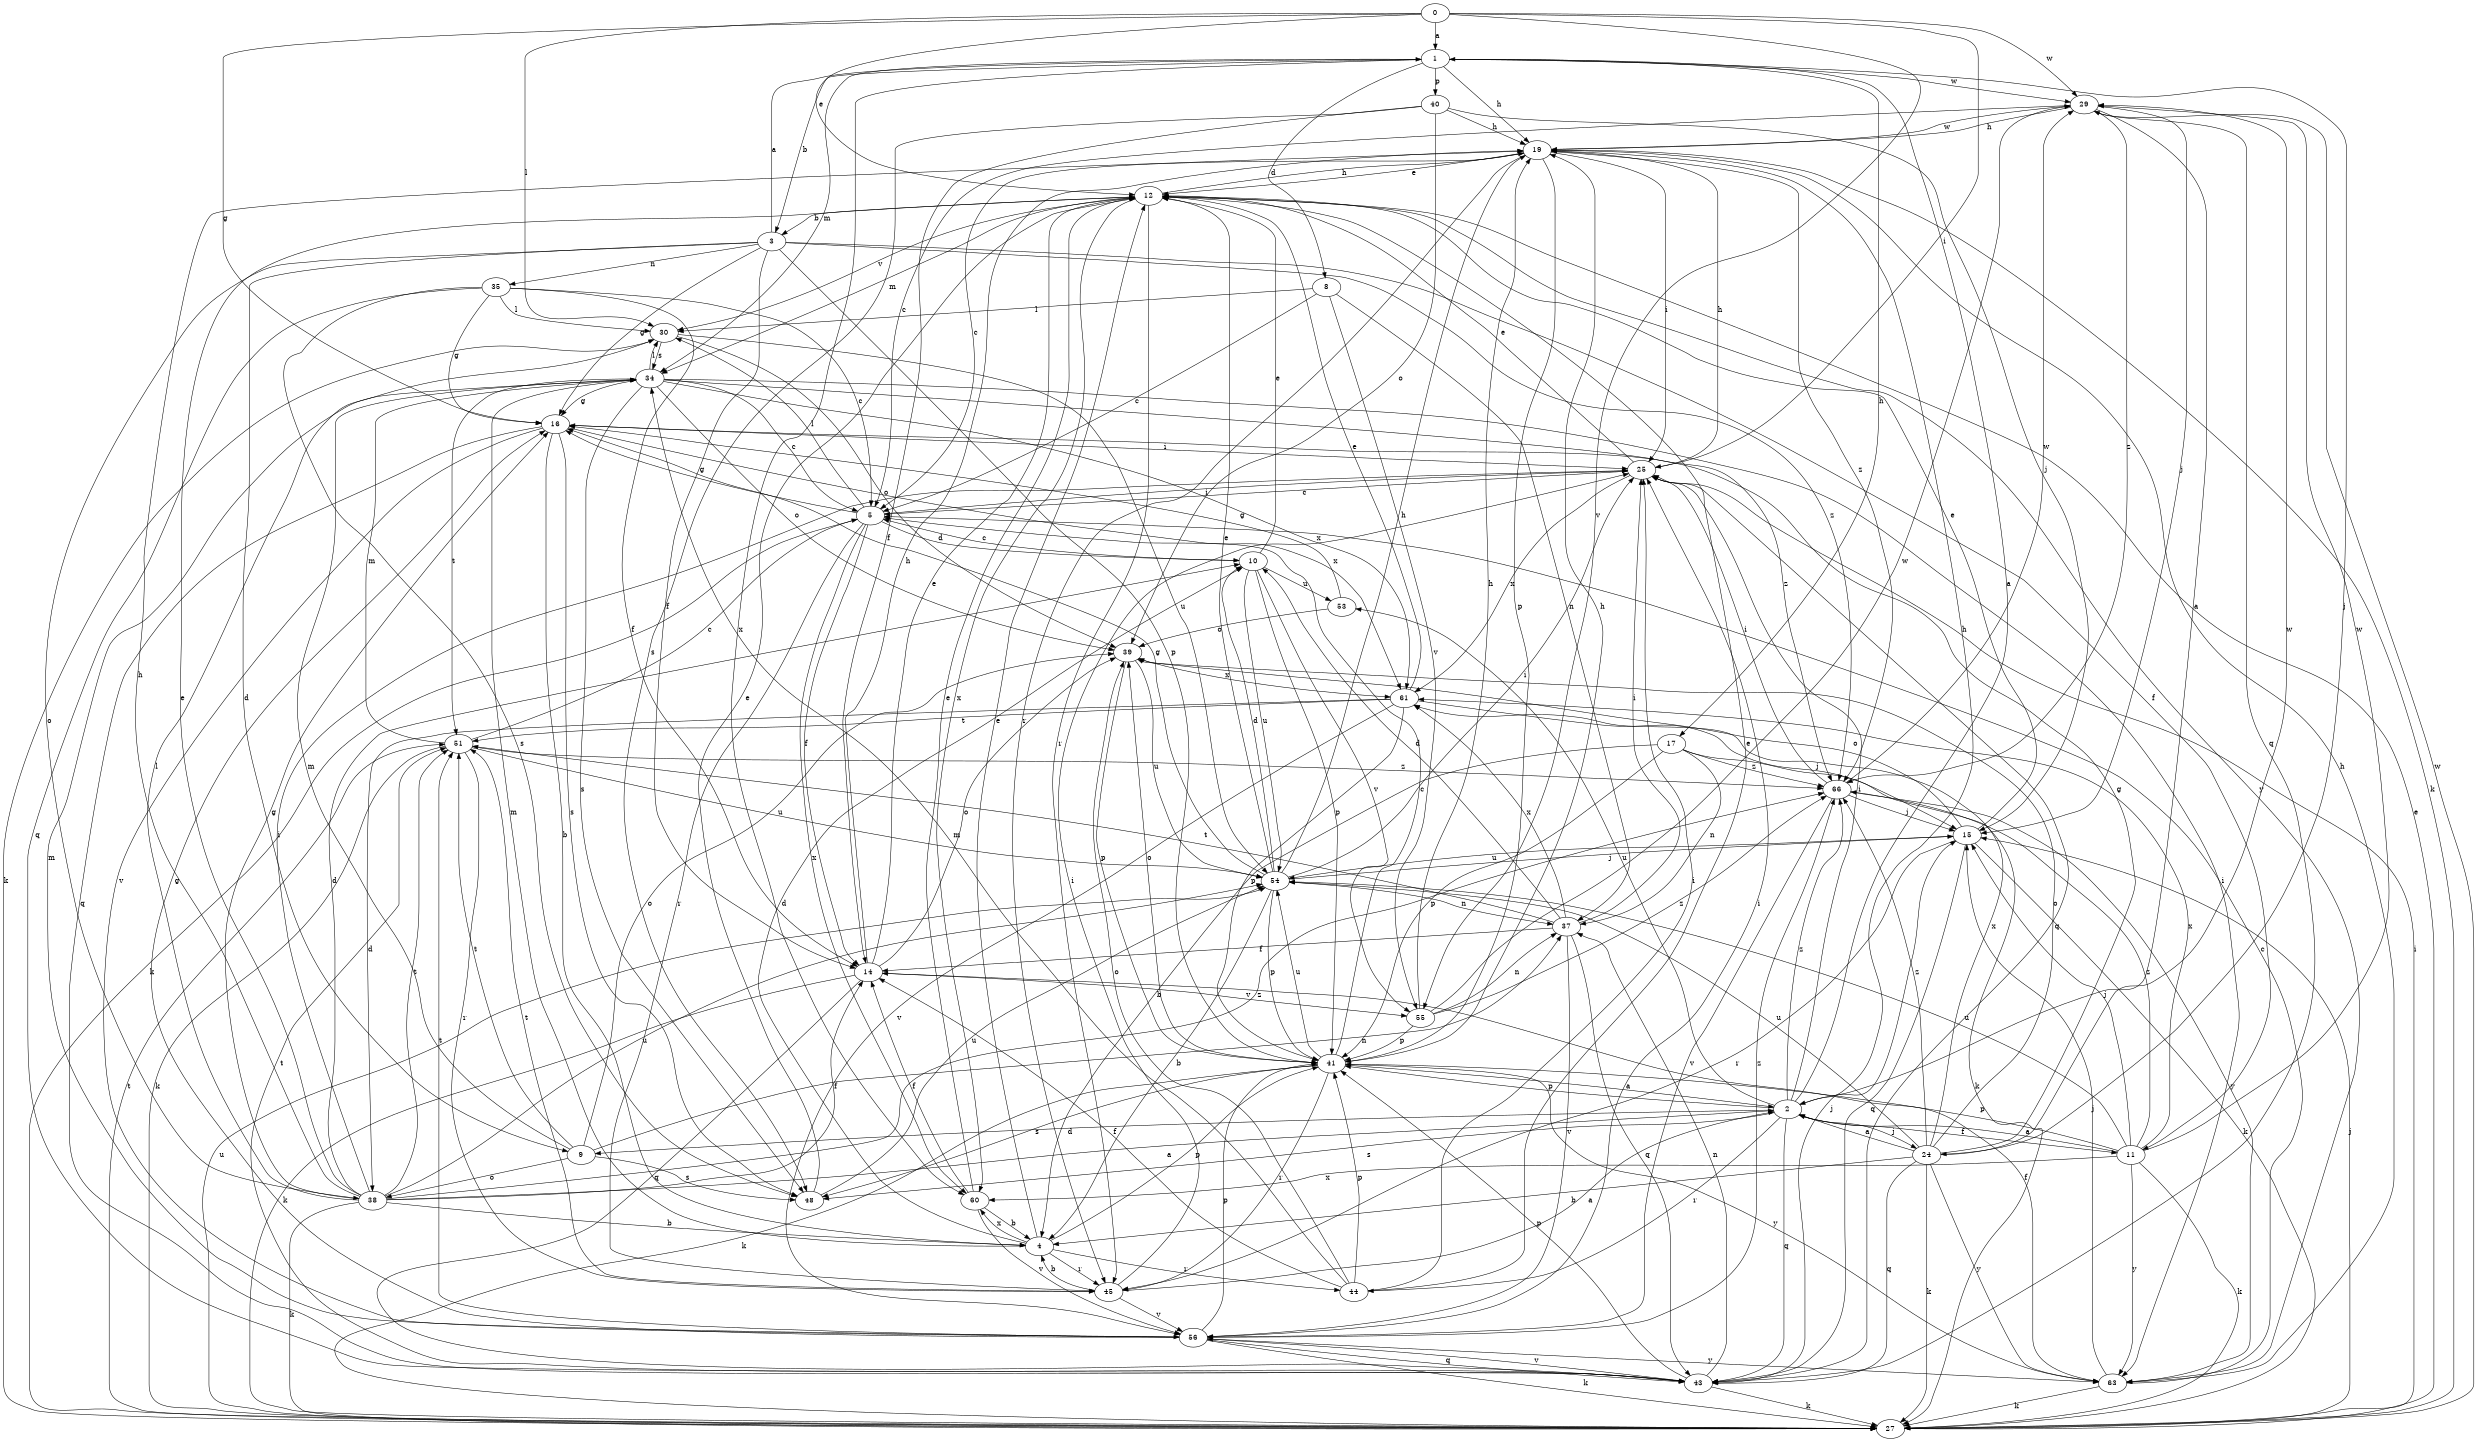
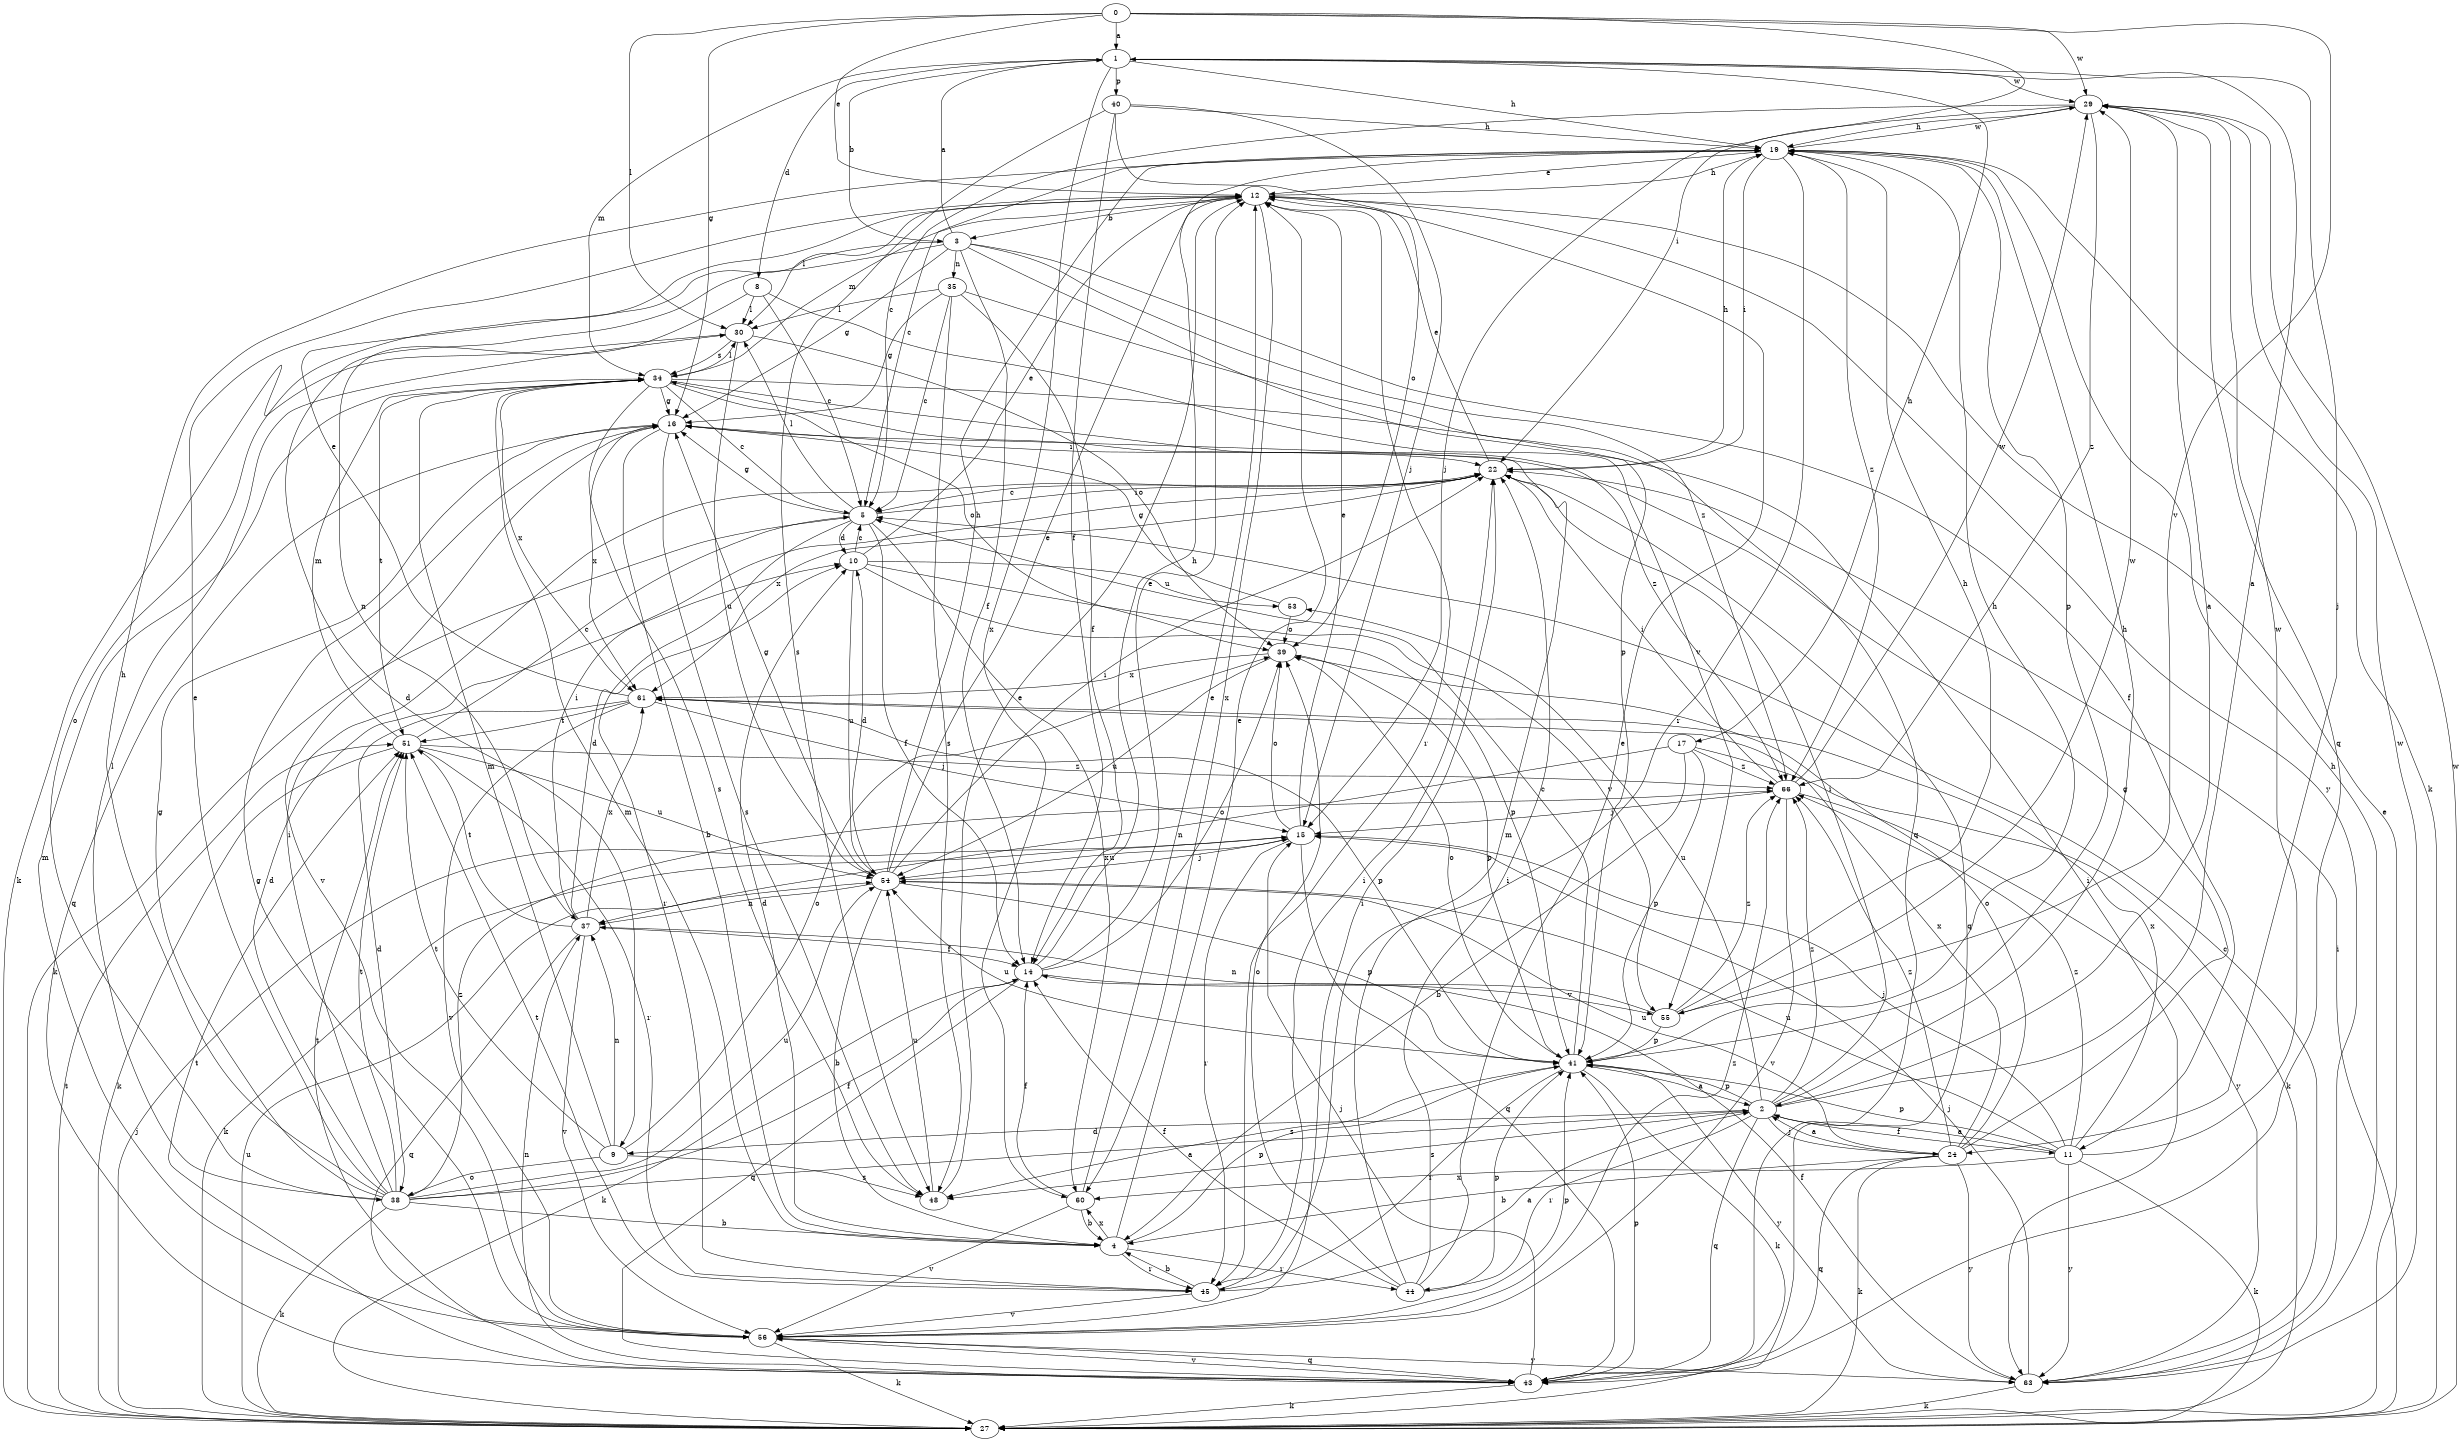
edge "12" -> "30": label "v" -> "l"
node "25": label "25" -> "22"
edge "24" -> "29": now "63" -> "29"
